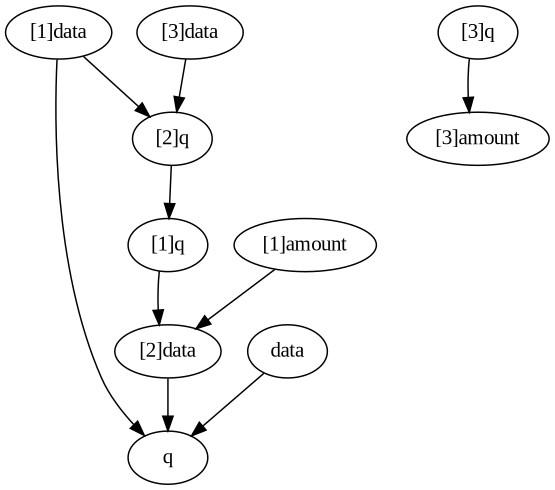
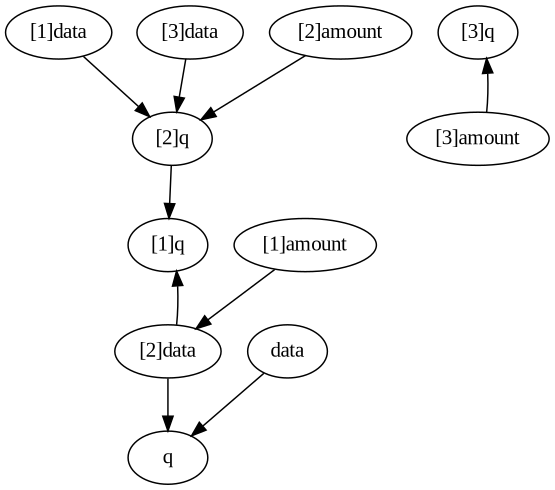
node "[2]amount": added
edge "[3]q" -> "[3]amount": reversed
edge "[1]data" -> "q": removed
edge "[1]q" -> "[2]data": reversed
